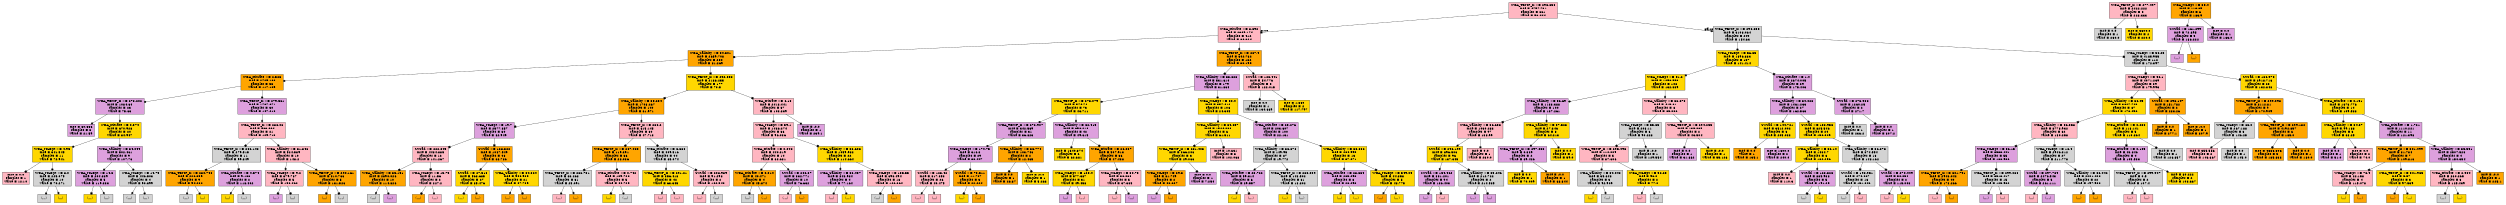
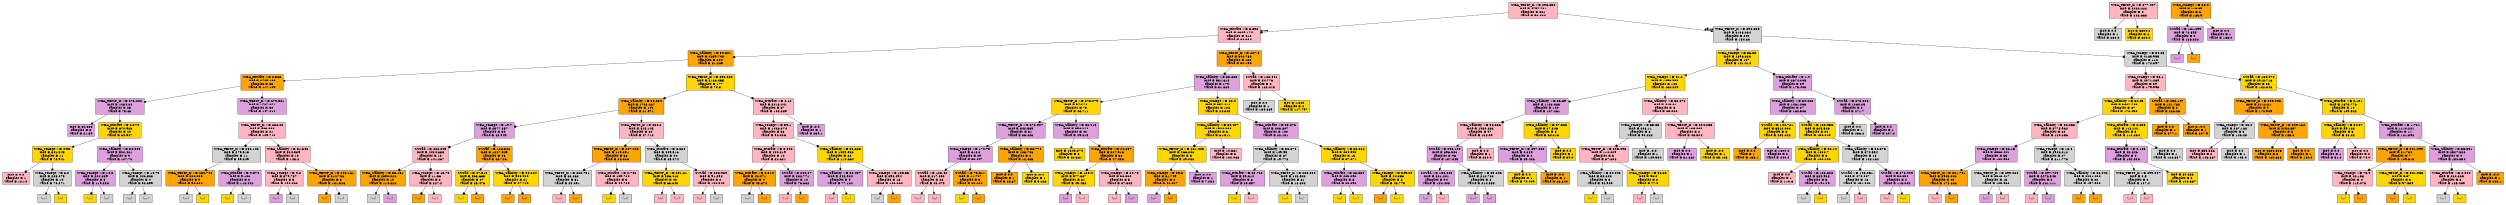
node "SWrad <= 296.199 mse = 896.506 samples = 96 value = 137.345": fillcolor gold -> plum
